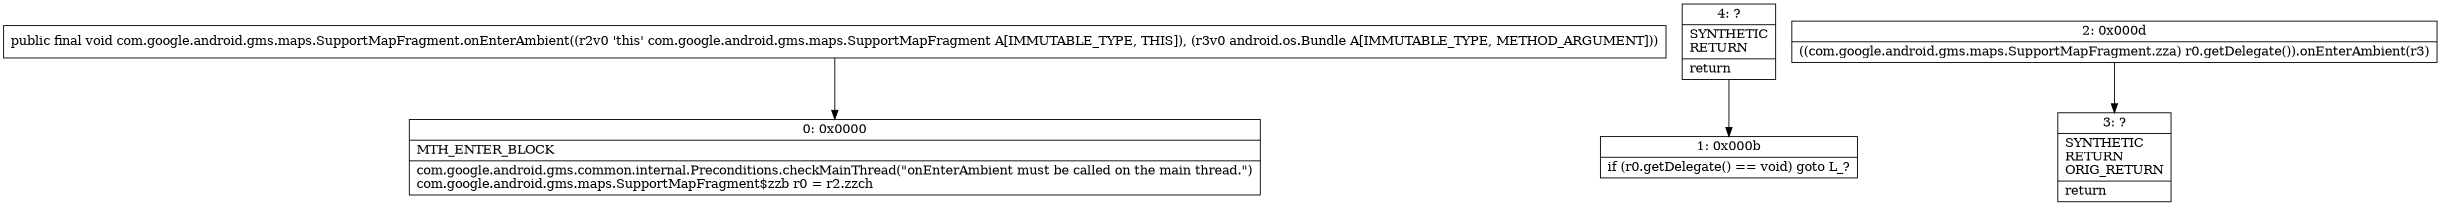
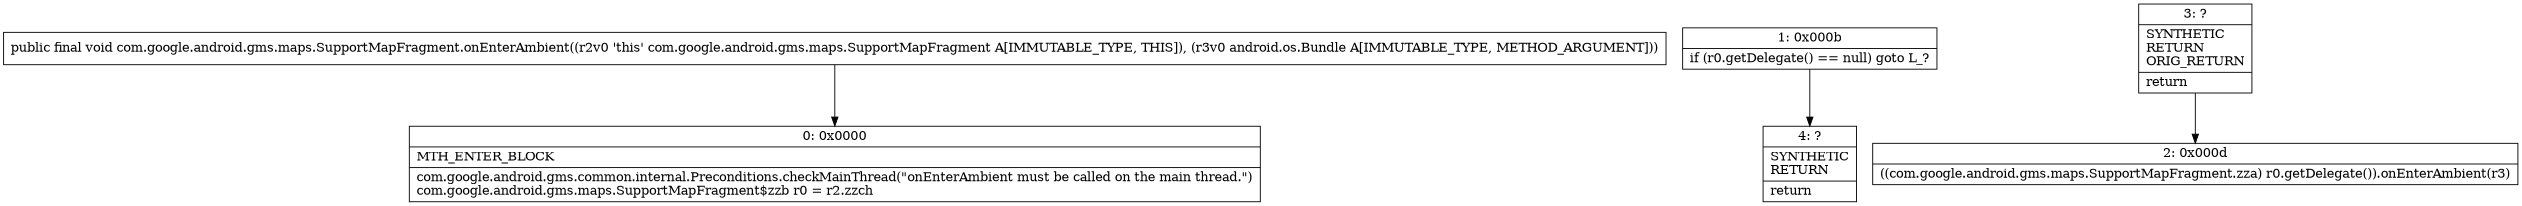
edge "2: 0x000d" -> "3: ?": reversed
edge "4: ?" -> "1: 0x000b": reversed
node "1: 0x000b": text "if (r0.getDelegate() == void) goto L_?" -> "if (r0.getDelegate() == null) goto L_?"
